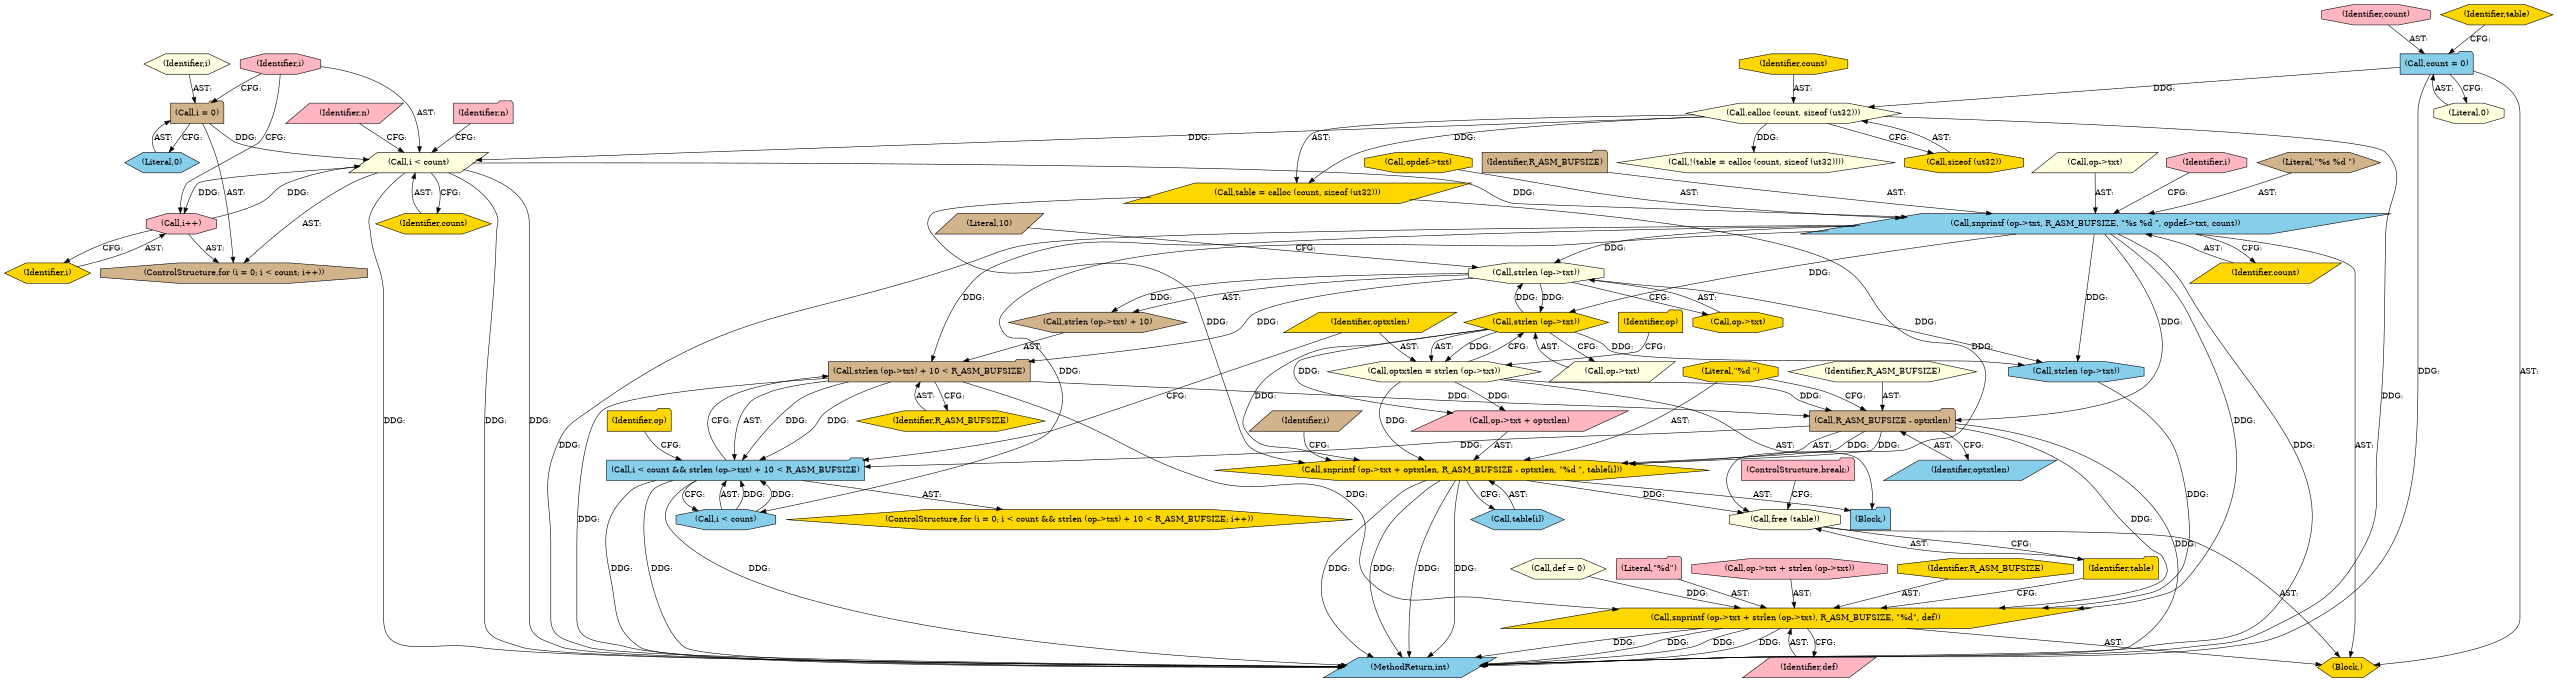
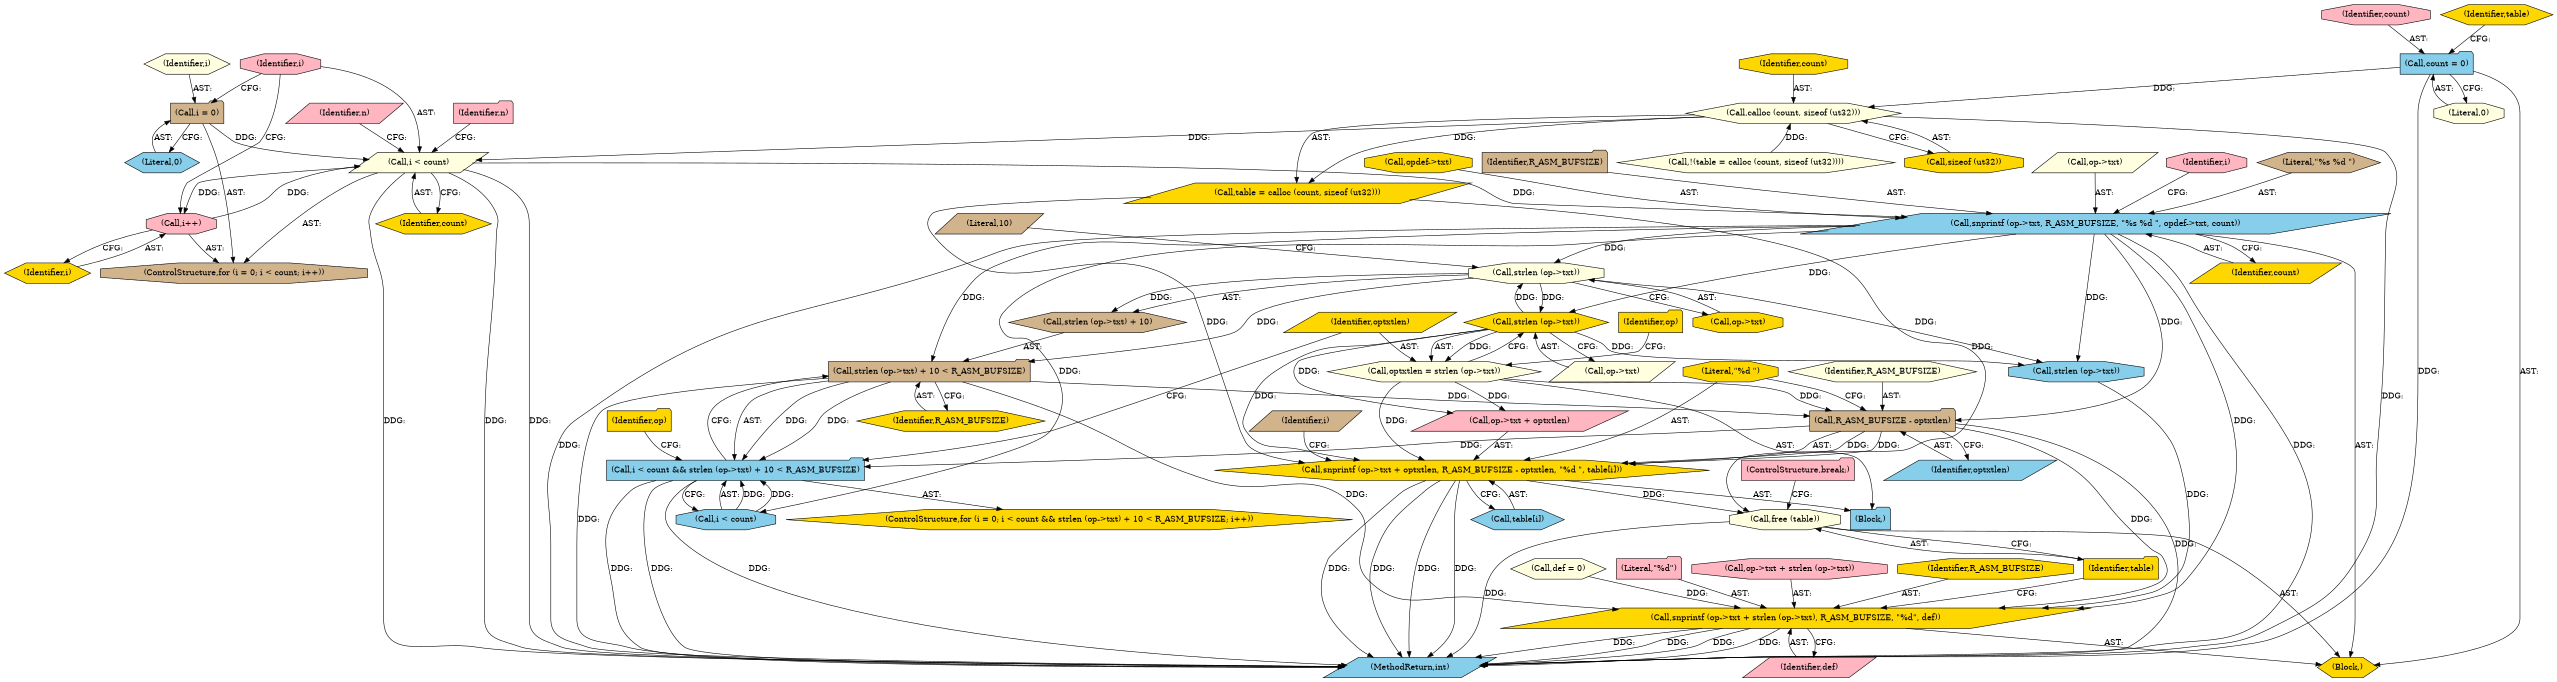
edge "(Call,calloc (count, sizeof (ut32)))" -> "(Call,!(table = calloc (count, sizeof (ut32))))": reversed
edge "(Call,free (table))" -> "(MethodReturn,int)": added, label "DDG:"
